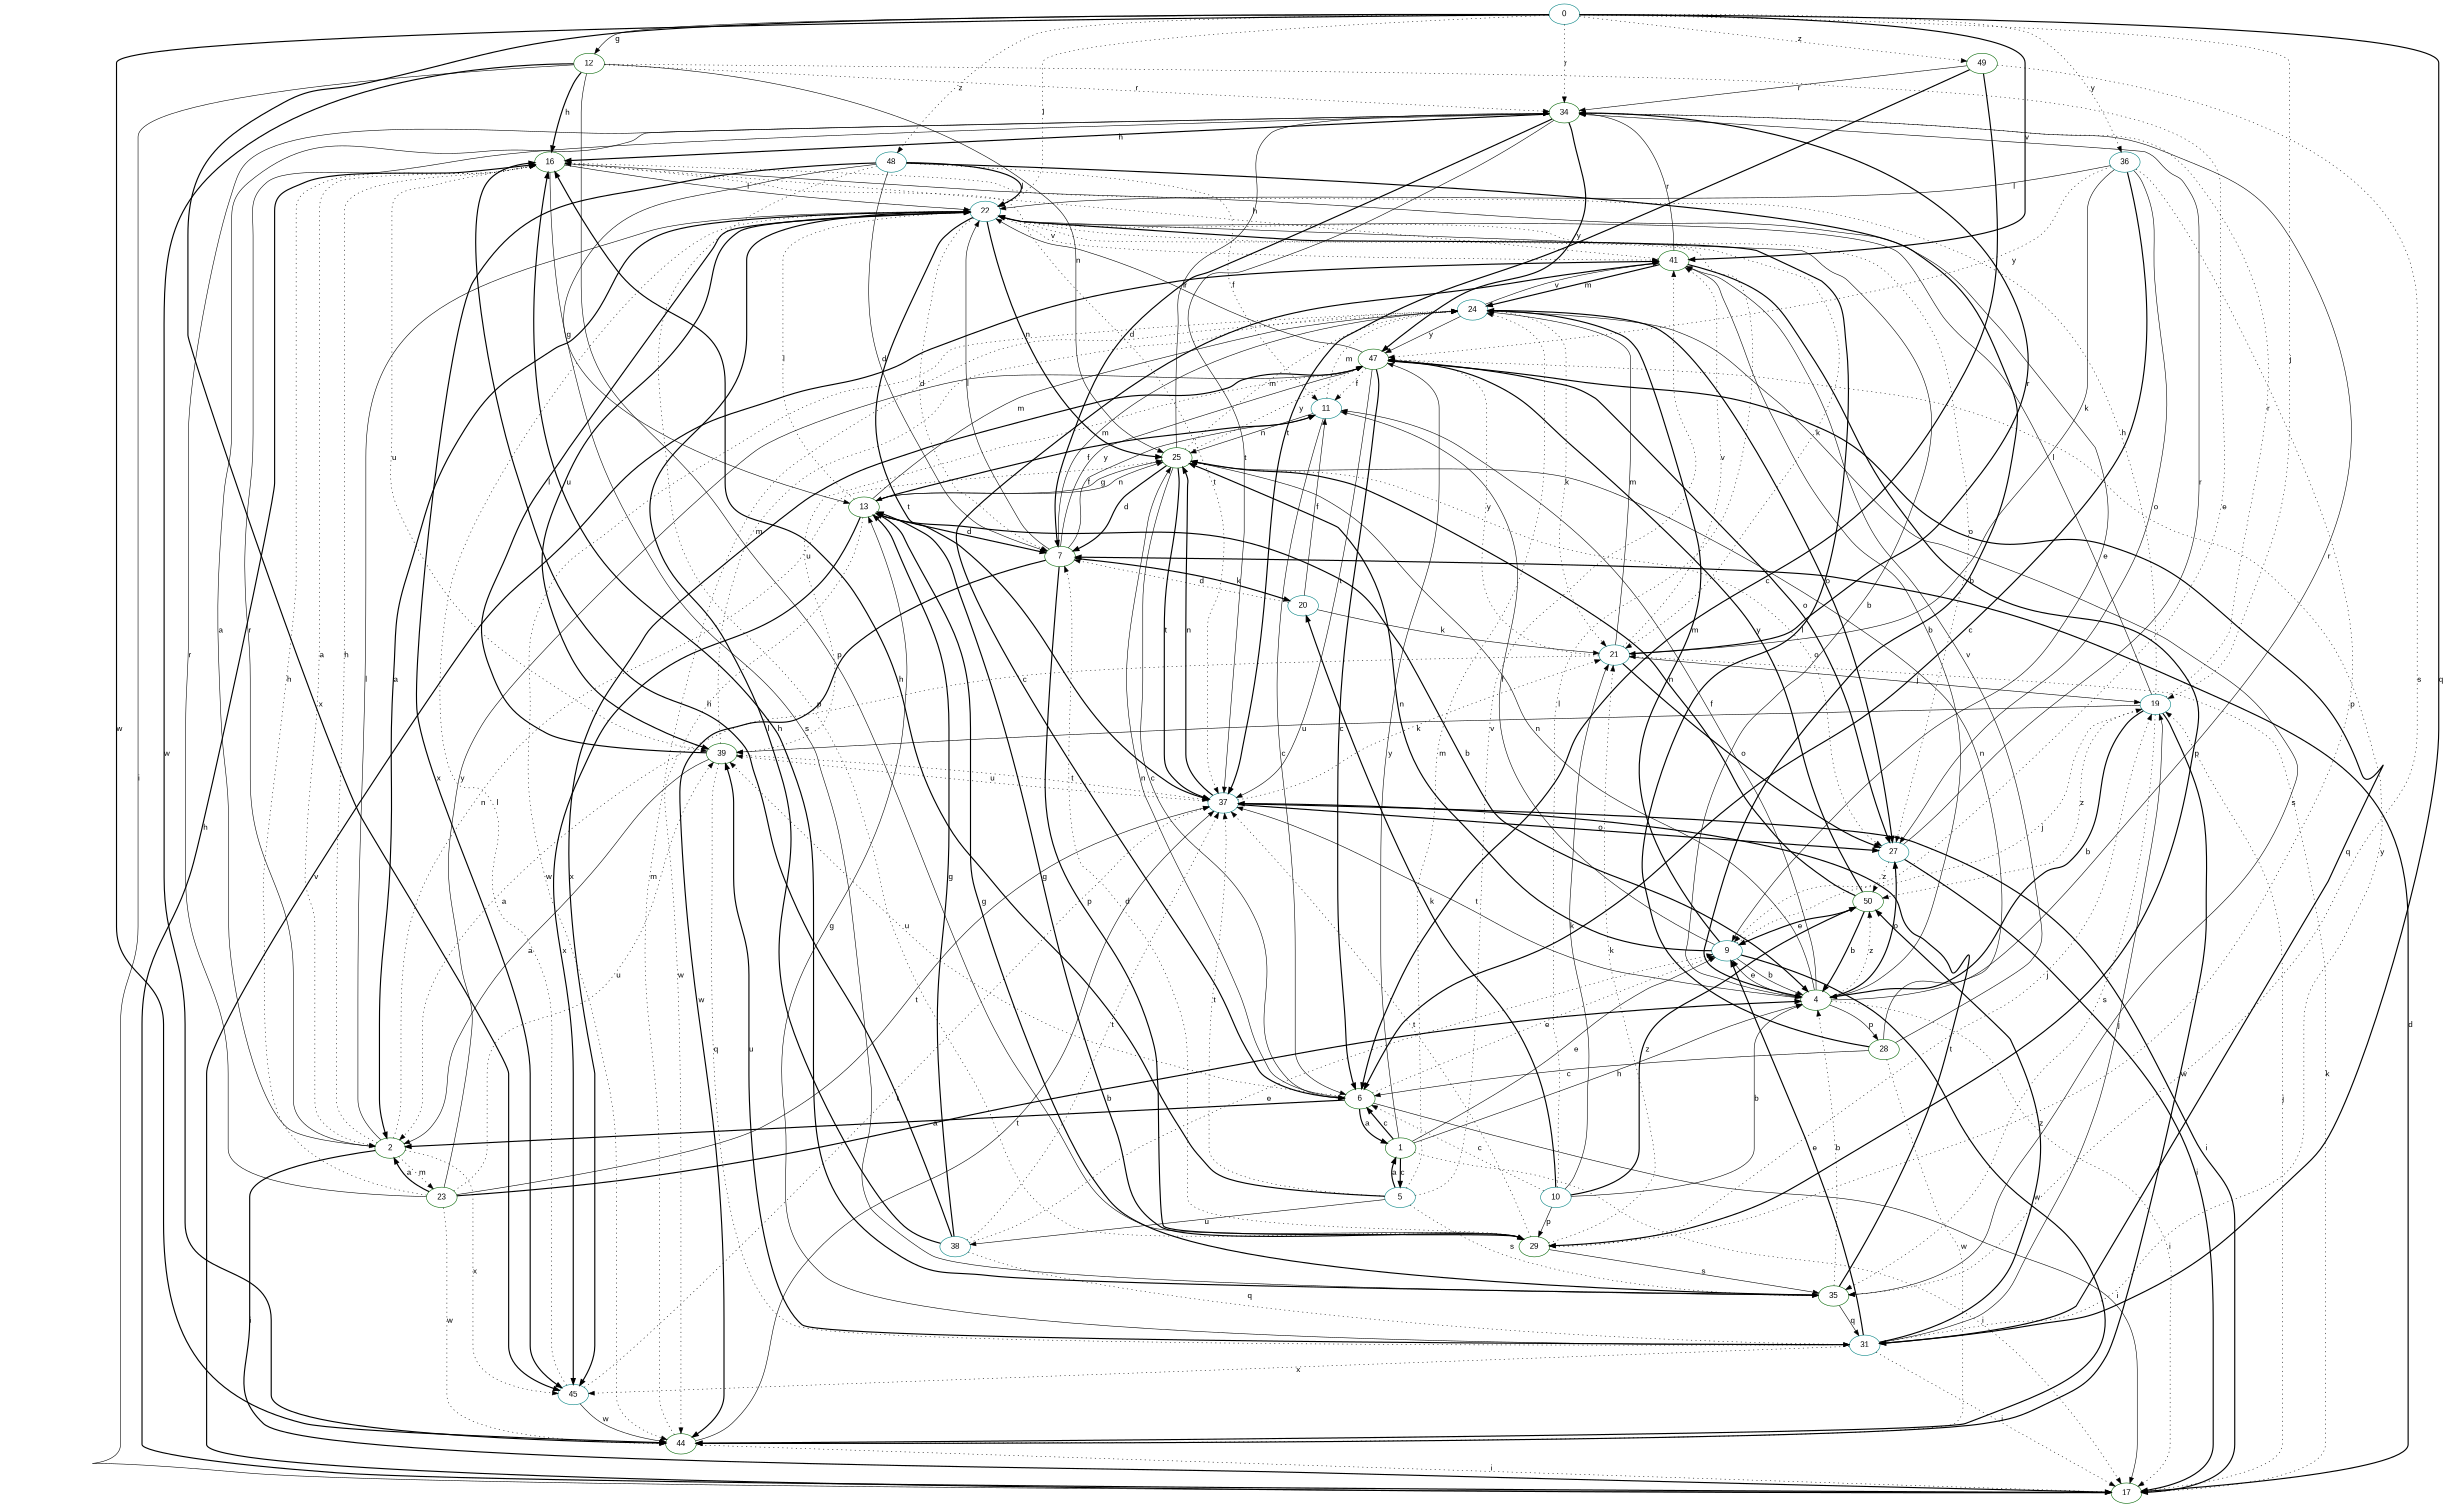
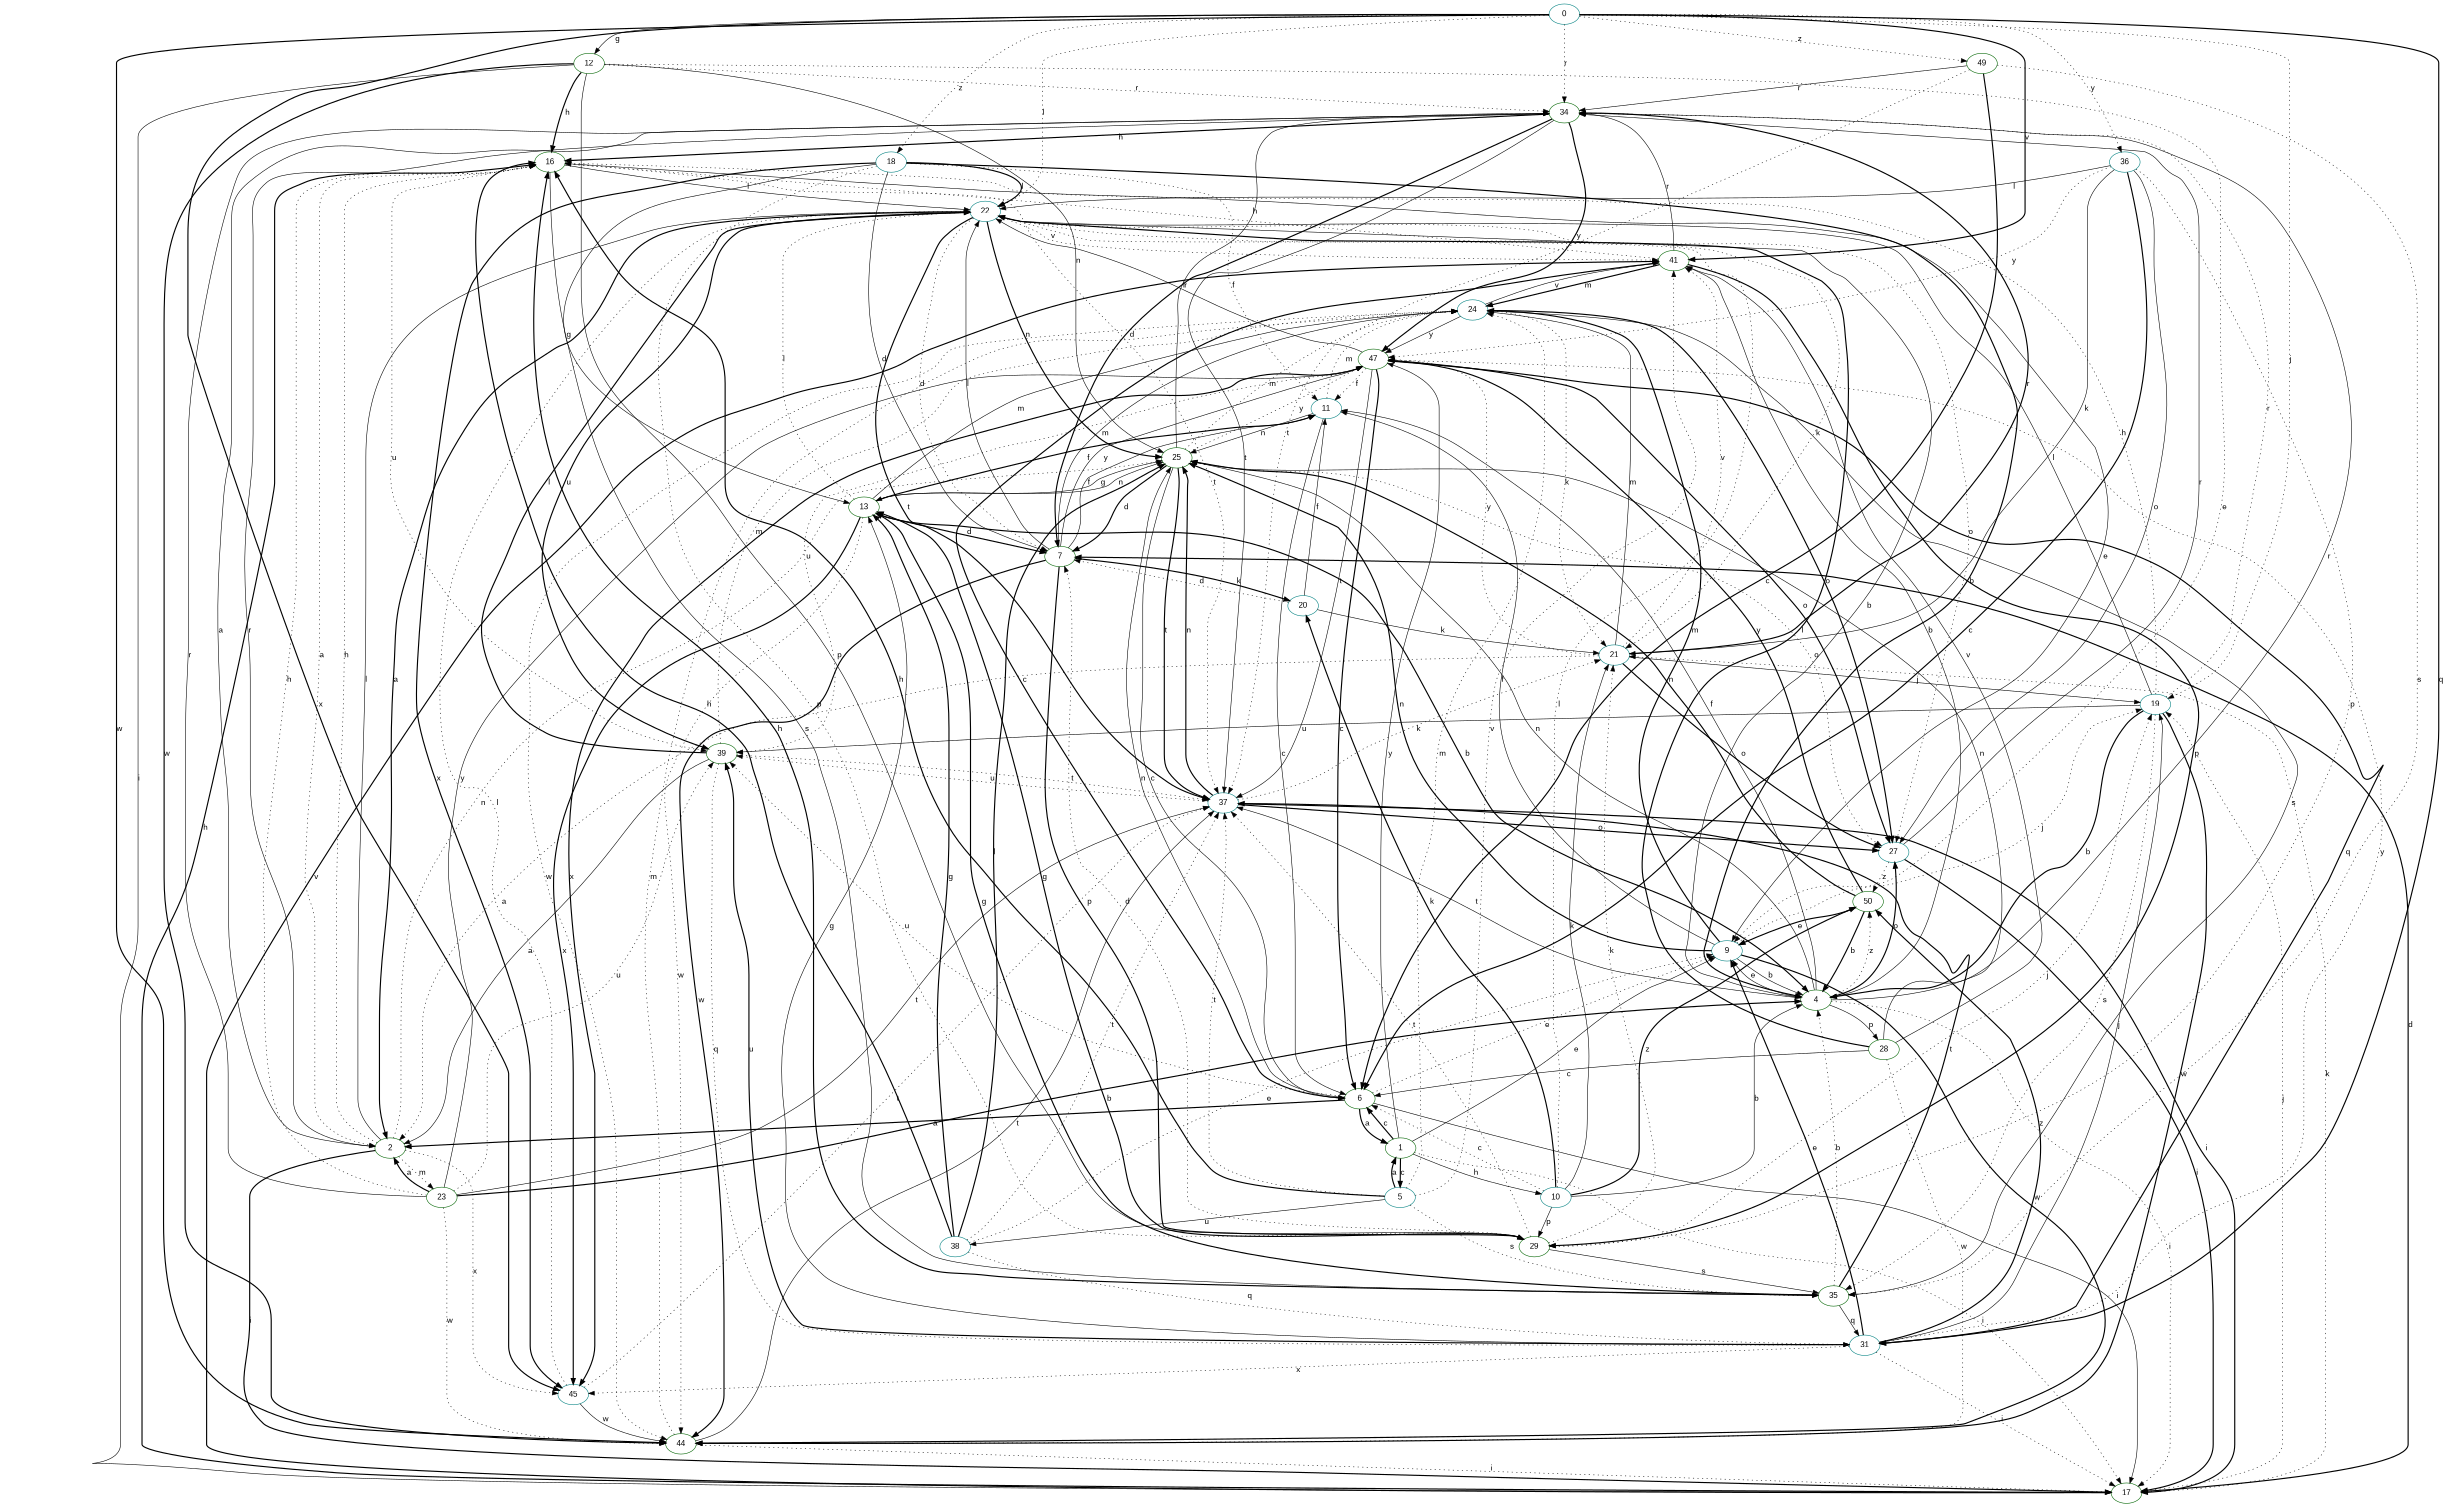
node "48": label "48" -> "18"
edge "49" -> "37": style bold -> dotted
edge "38" -> "22": now "38" -> "25"
edge "19" -> "50": removed, label "z"
edge "1" -> "4": now "1" -> "10"
